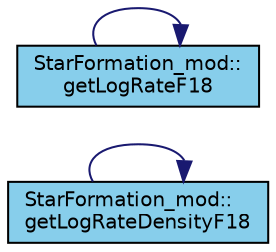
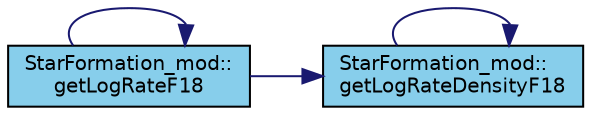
edge "StarFormation_mod:: getLogRateF18" -> "StarFormation_mod:: getLogRateDensityF18": added
